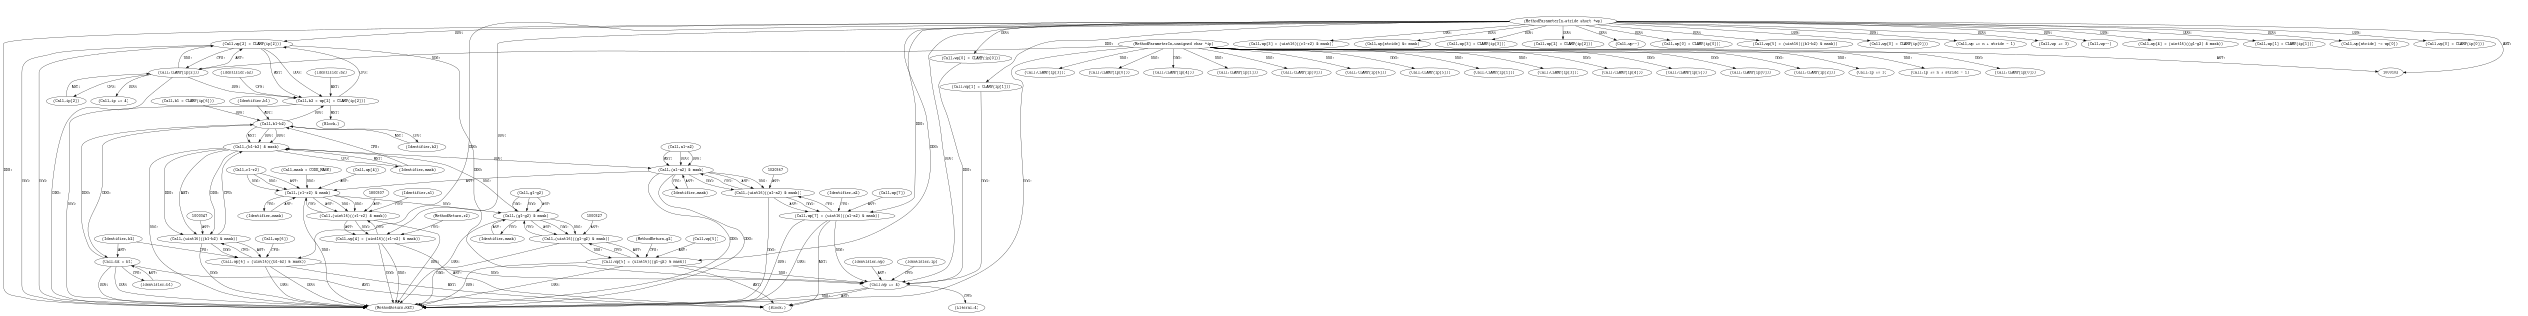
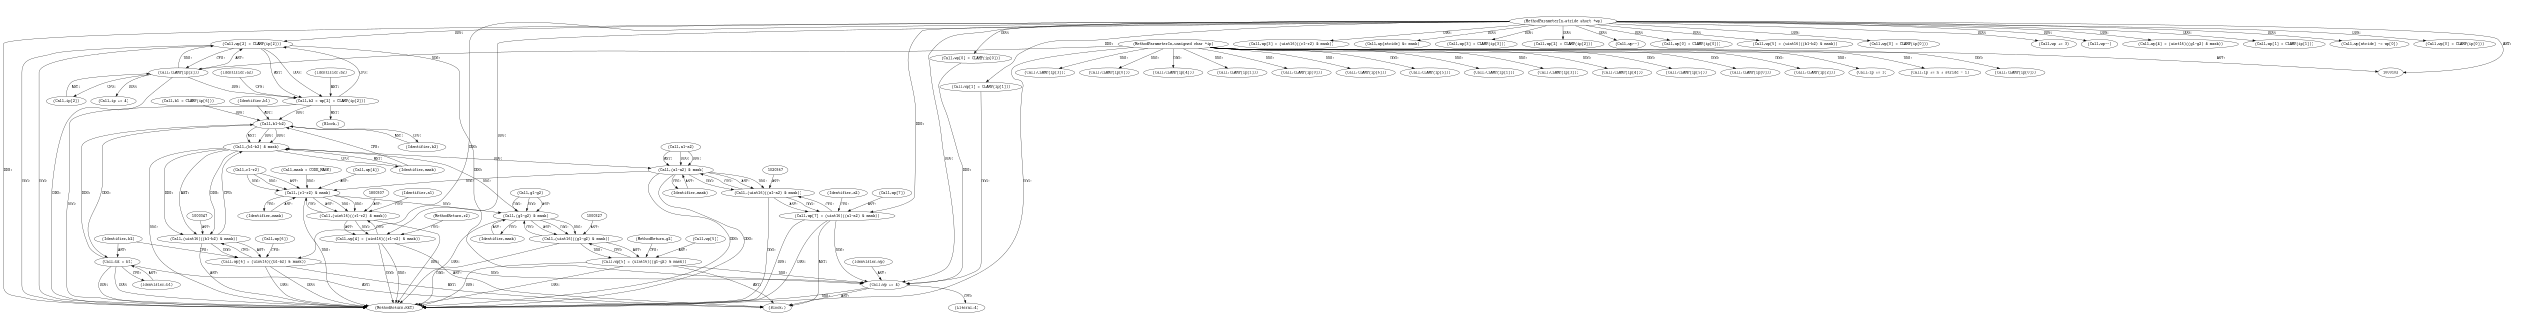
edge "(MethodParameterIn,stride short *wp)" -> "(Call,wp[5] = (uint16)((g1-g2) & mask))": removed, label "DDG:"
node "(Call,wp += n + stride - 1)": removed
edge "(Call,b1-b2)" -> "(Call,b2 = wp[2] = CLAMP(ip[2]))": reversed
edge "(Call,(a1-a2) & mask)" -> "(Call,(r1-r2) & mask)": label "AST: " -> "DDG: "
node "(Identifier,ip)": removed
edge "(Call,(uint16)((b1-b2) & mask))" -> "(MethodReturn,RET)": label "DDG: " -> "AST: "
